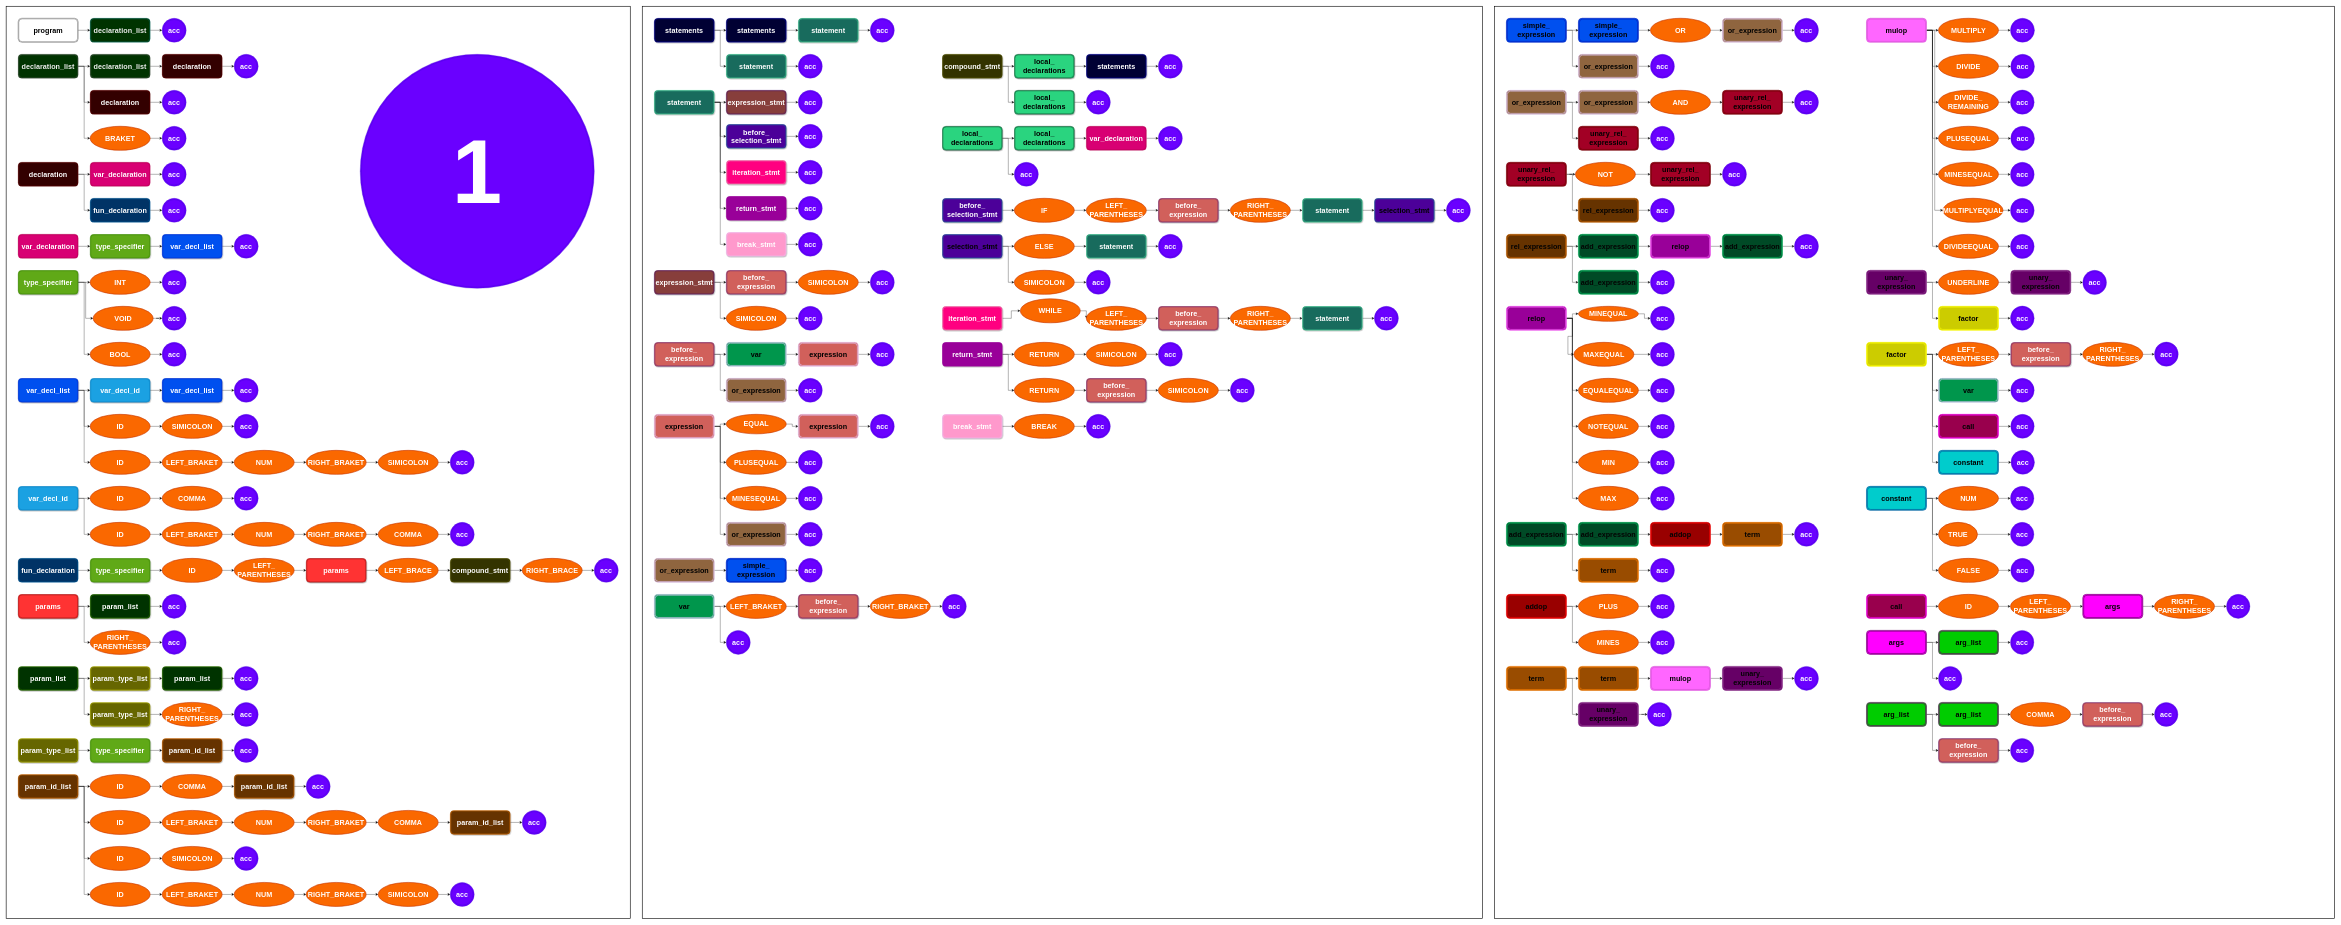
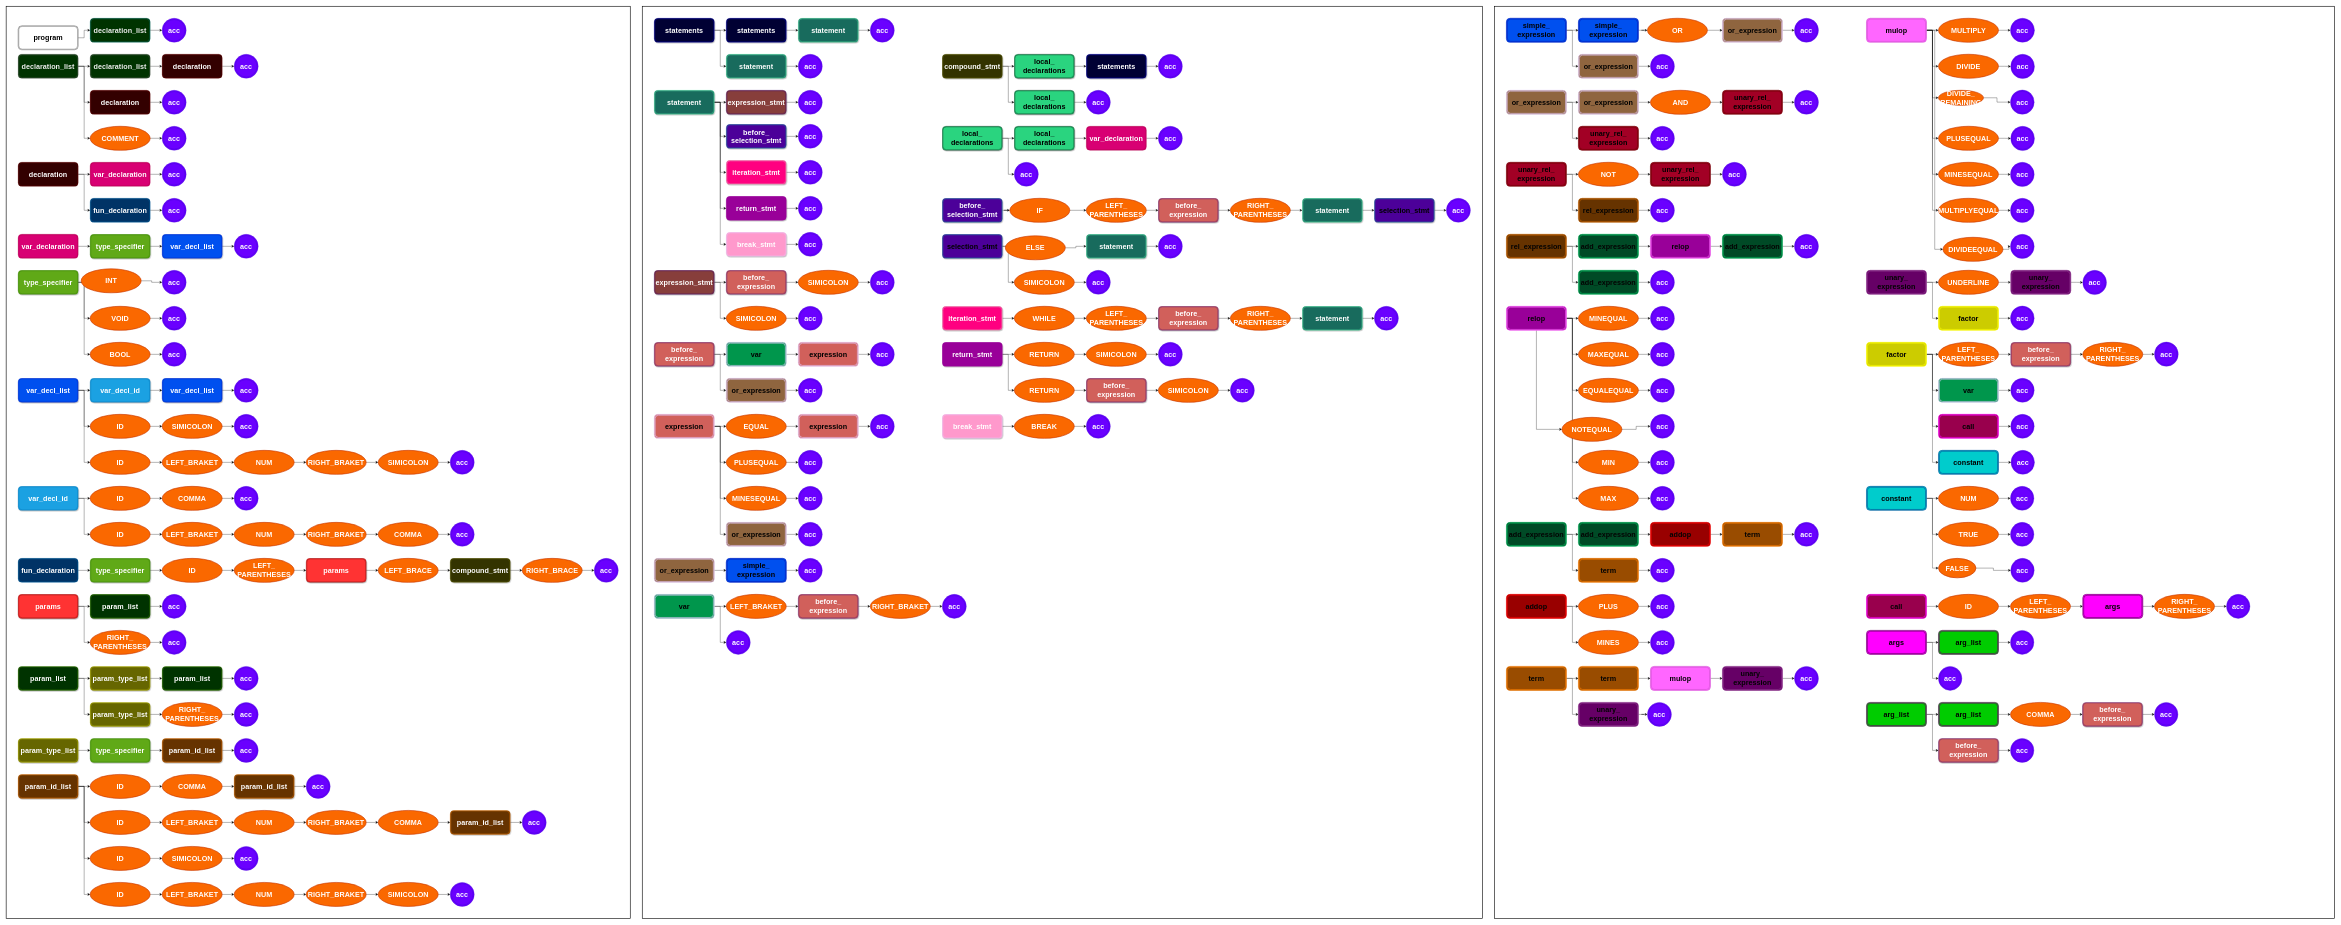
node "program": moved (48, 30) -> (48, 38)
node "OR": moved (1680, 30) -> (1677, 30)
node "DIVIDE_ REMAINING": size 60x24 -> 45x15
node "BRAKET": label "BRAKET" -> "COMMENT"
node "1": removed
node "NOT": moved (1605, 174) -> (1608, 174)
node "IF": moved (1044, 210) -> (1040, 210)
node "MULTIPLYEQUAL": moved (1973, 210) -> (1968, 210)
node "ELSE": moved (1044, 246) -> (1035, 248)
node "DIVIDEEQUAL": moved (1968, 246) -> (1973, 249)
node "INT": moved (120, 282) -> (111, 281)
node "WHILE": moved (1050, 311) -> (1044, 318)
node "MINEQUAL": size 60x15 -> 60x24
node "VOID": moved (123, 318) -> (120, 318)
node "MAXEQUAL": moved (1604, 354) -> (1608, 354)
node "EQUAL": size 60x20 -> 60x24
node "NOTEQUAL": moved (1608, 426) -> (1592, 429)
node "TRUE": size 39x24 -> 60x24
node "FALSE": size 60x24 -> 38x20
